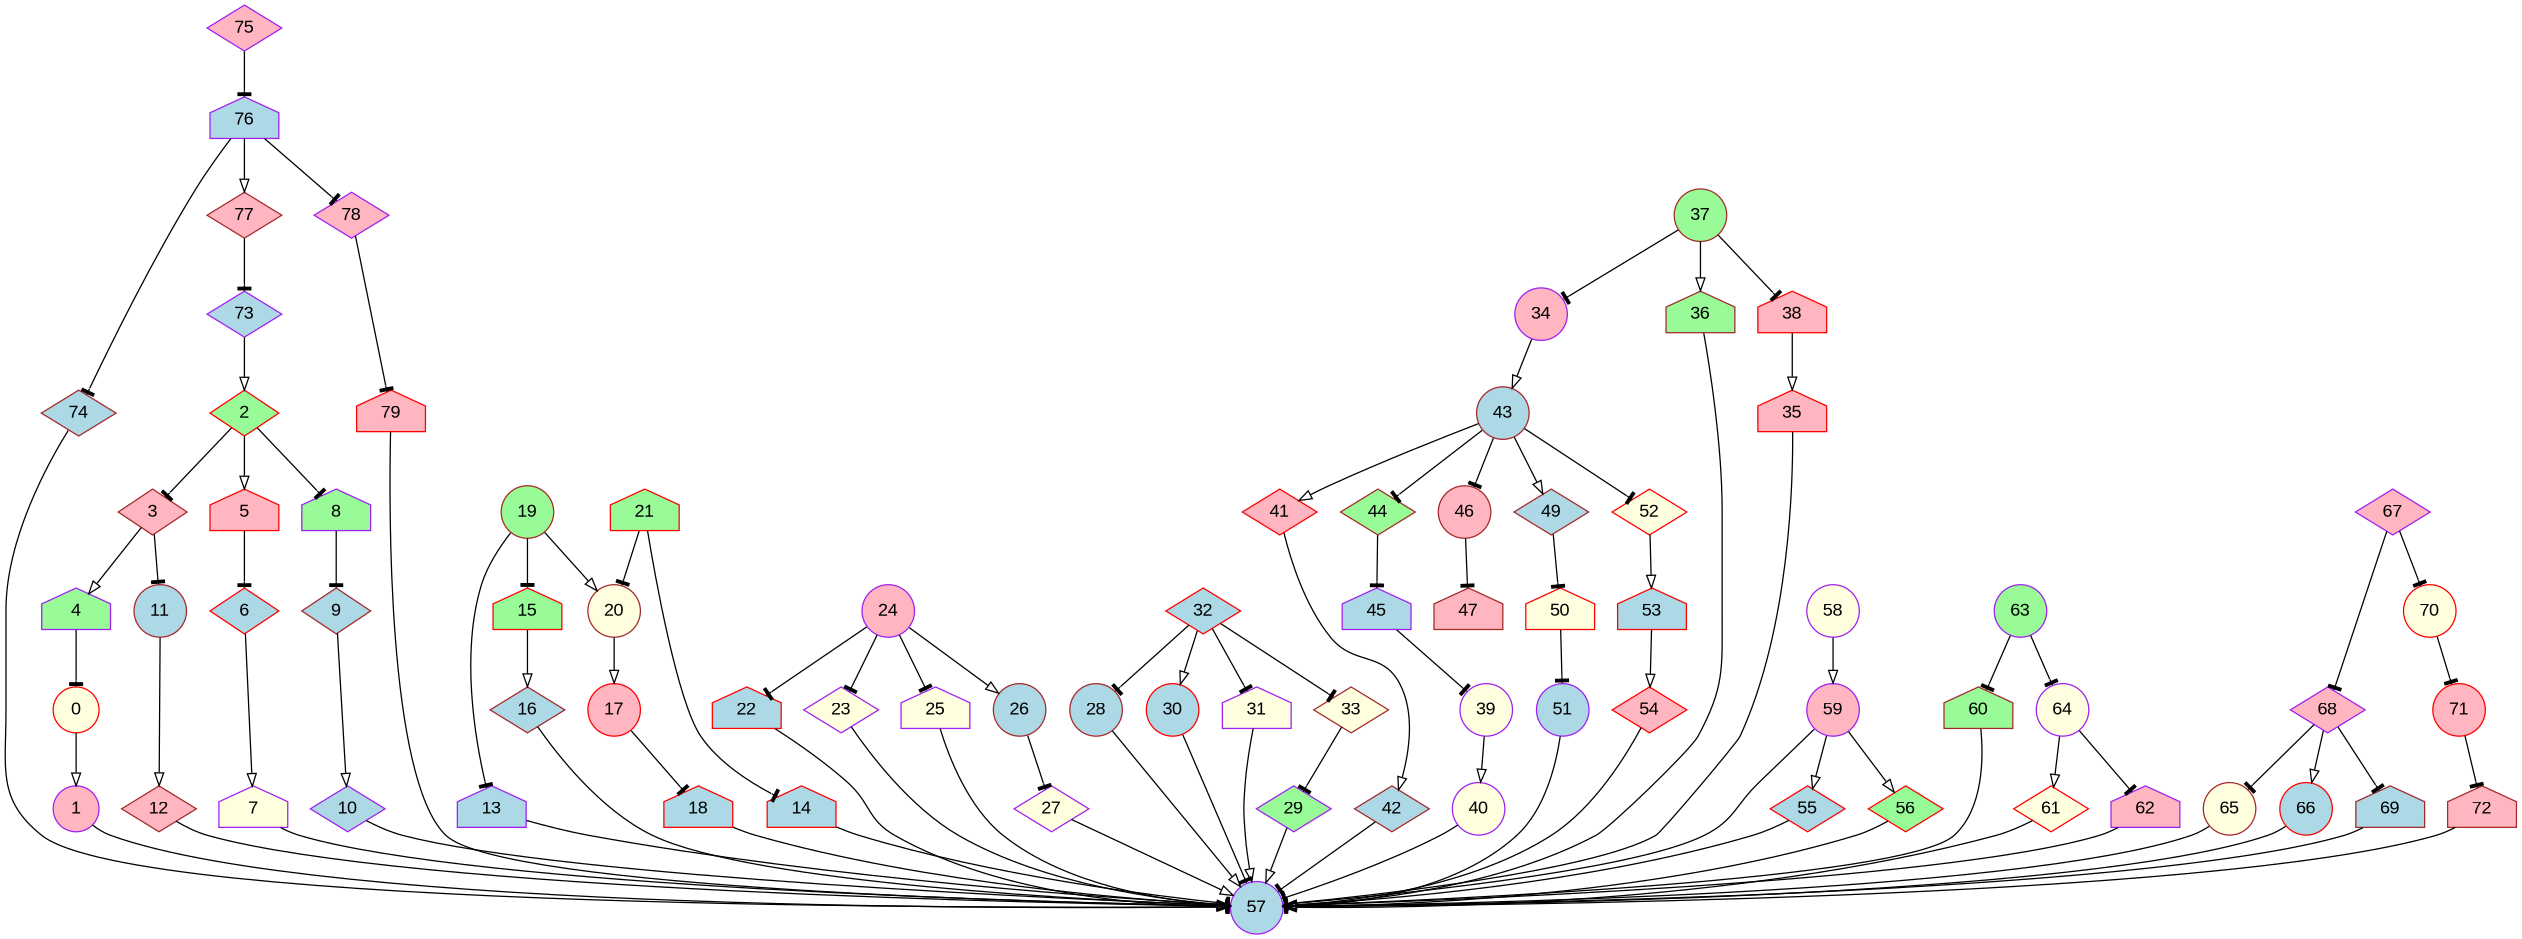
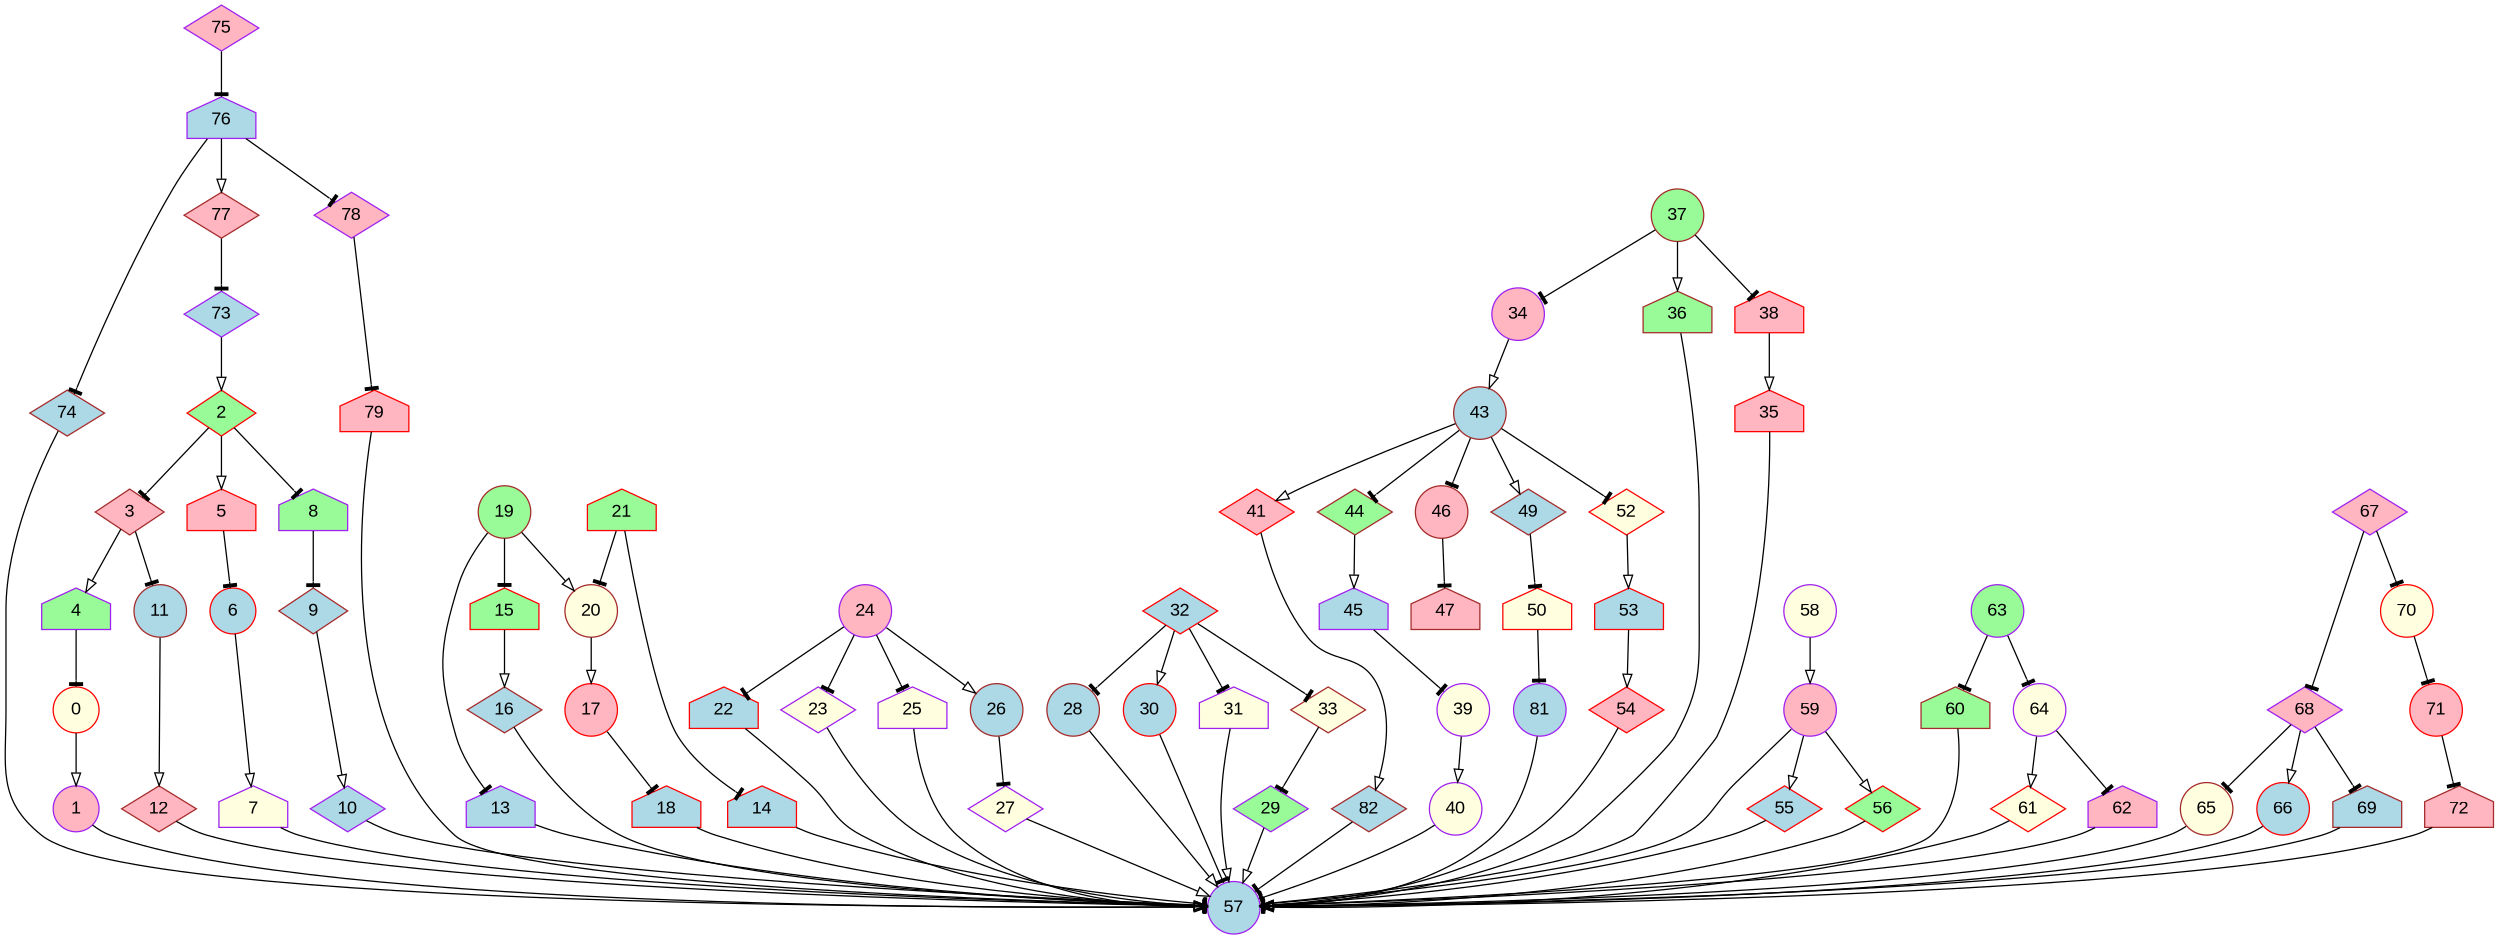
edge "44" -> "45": arrowhead tee -> onormal
node "6": shape diamond -> circle
node "51": label "51" -> "81"
node "42": label "42" -> "82"
